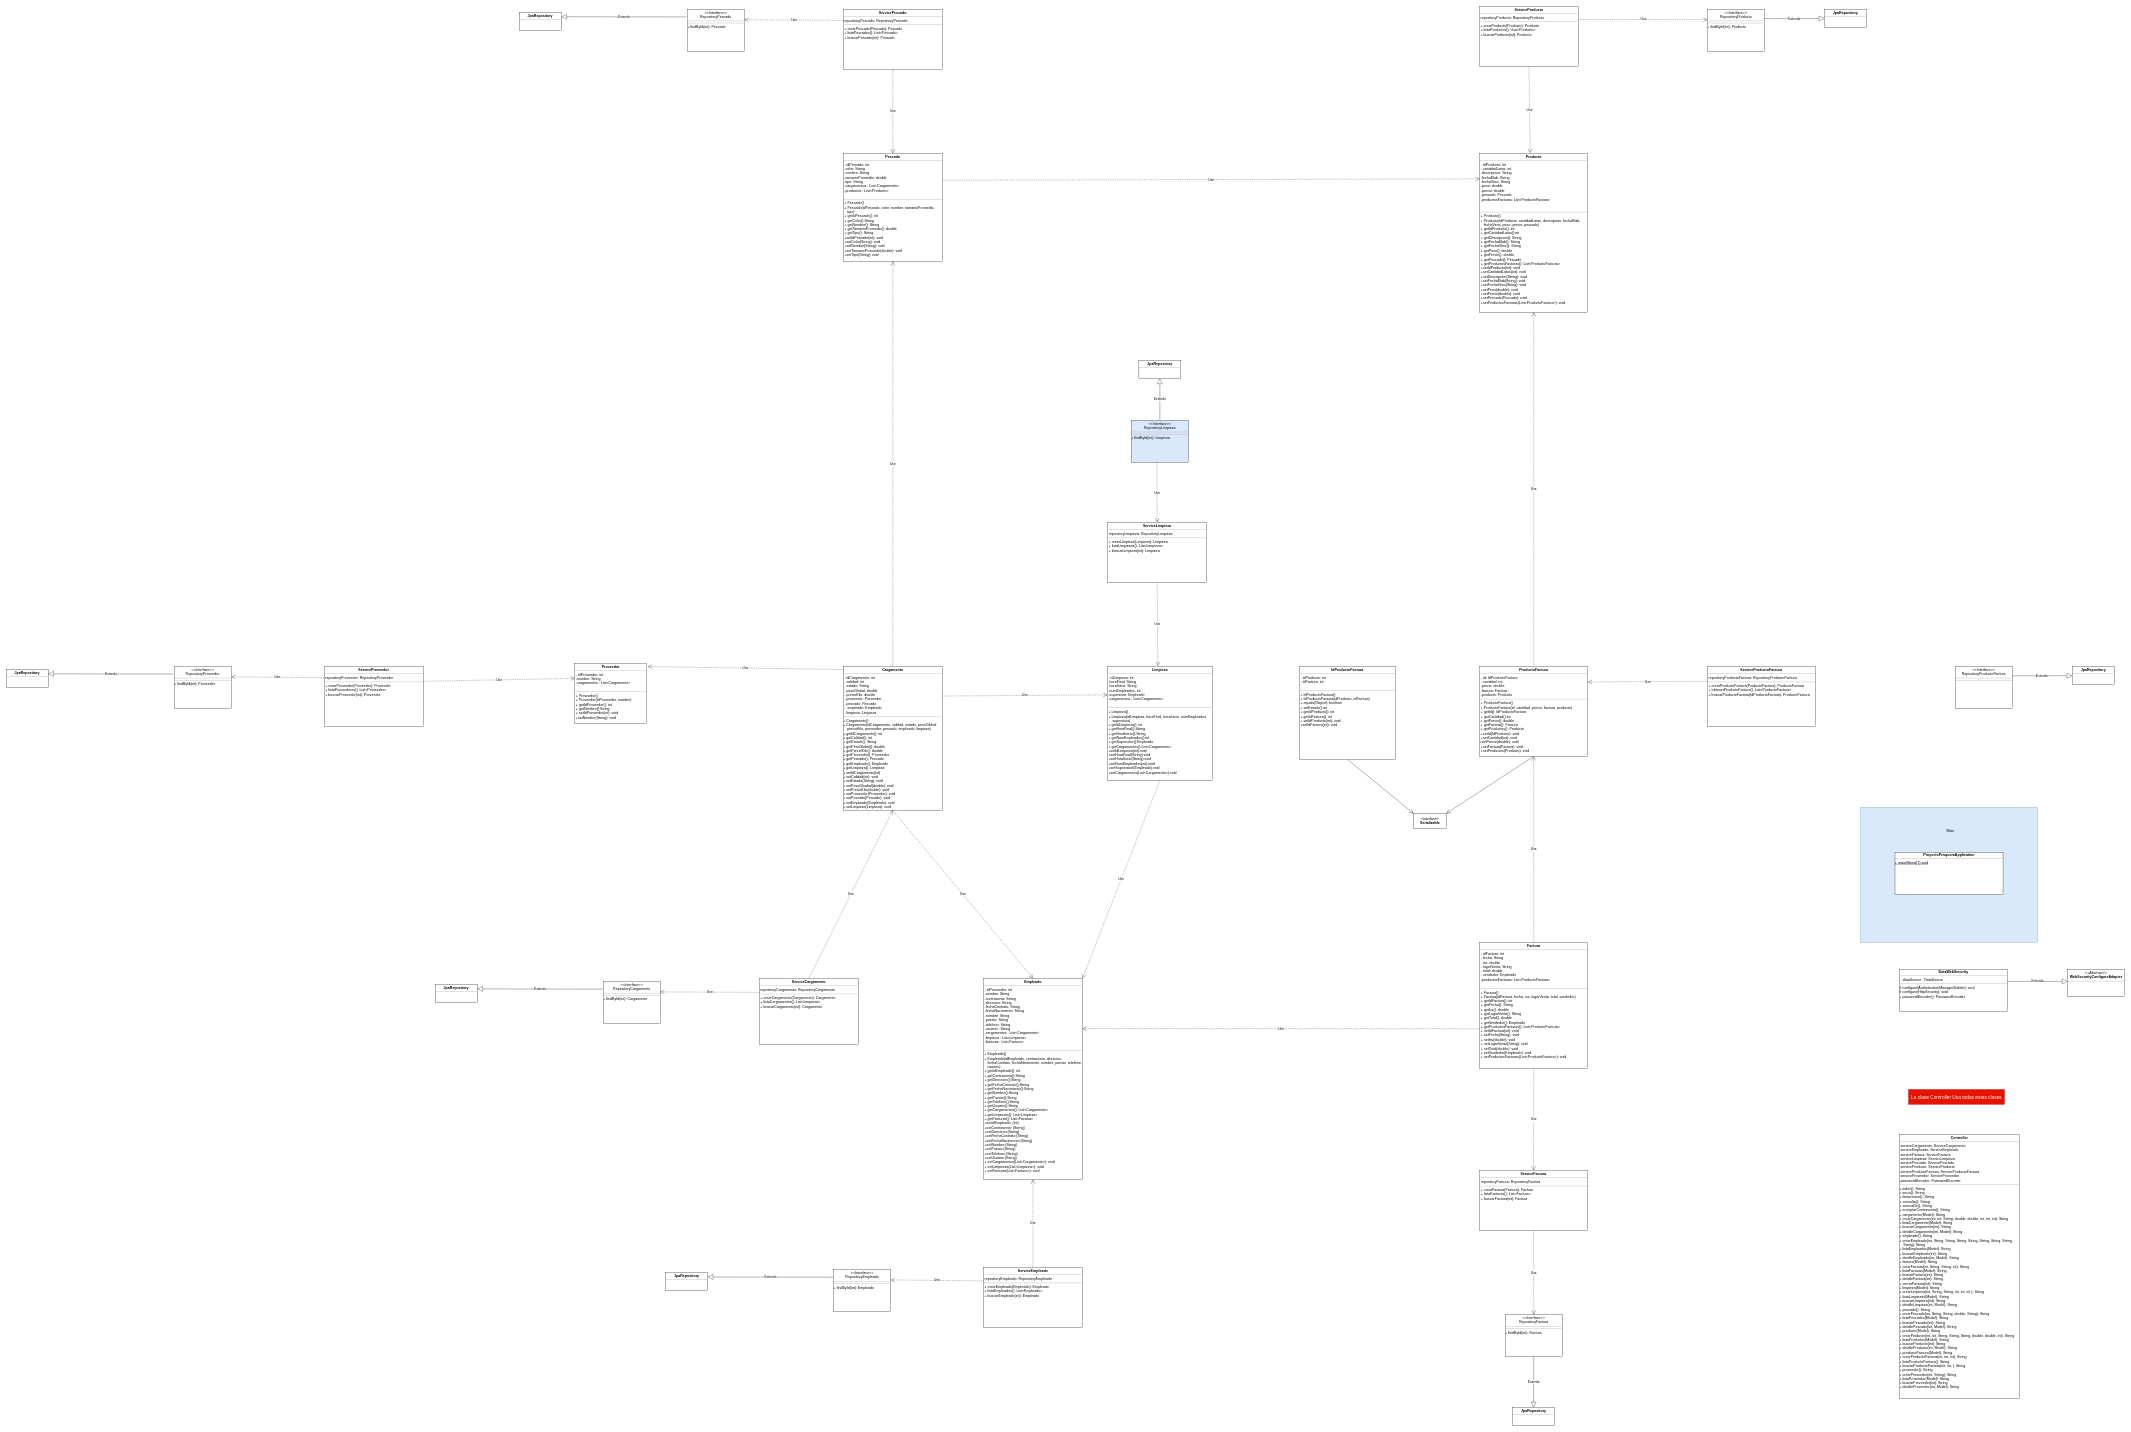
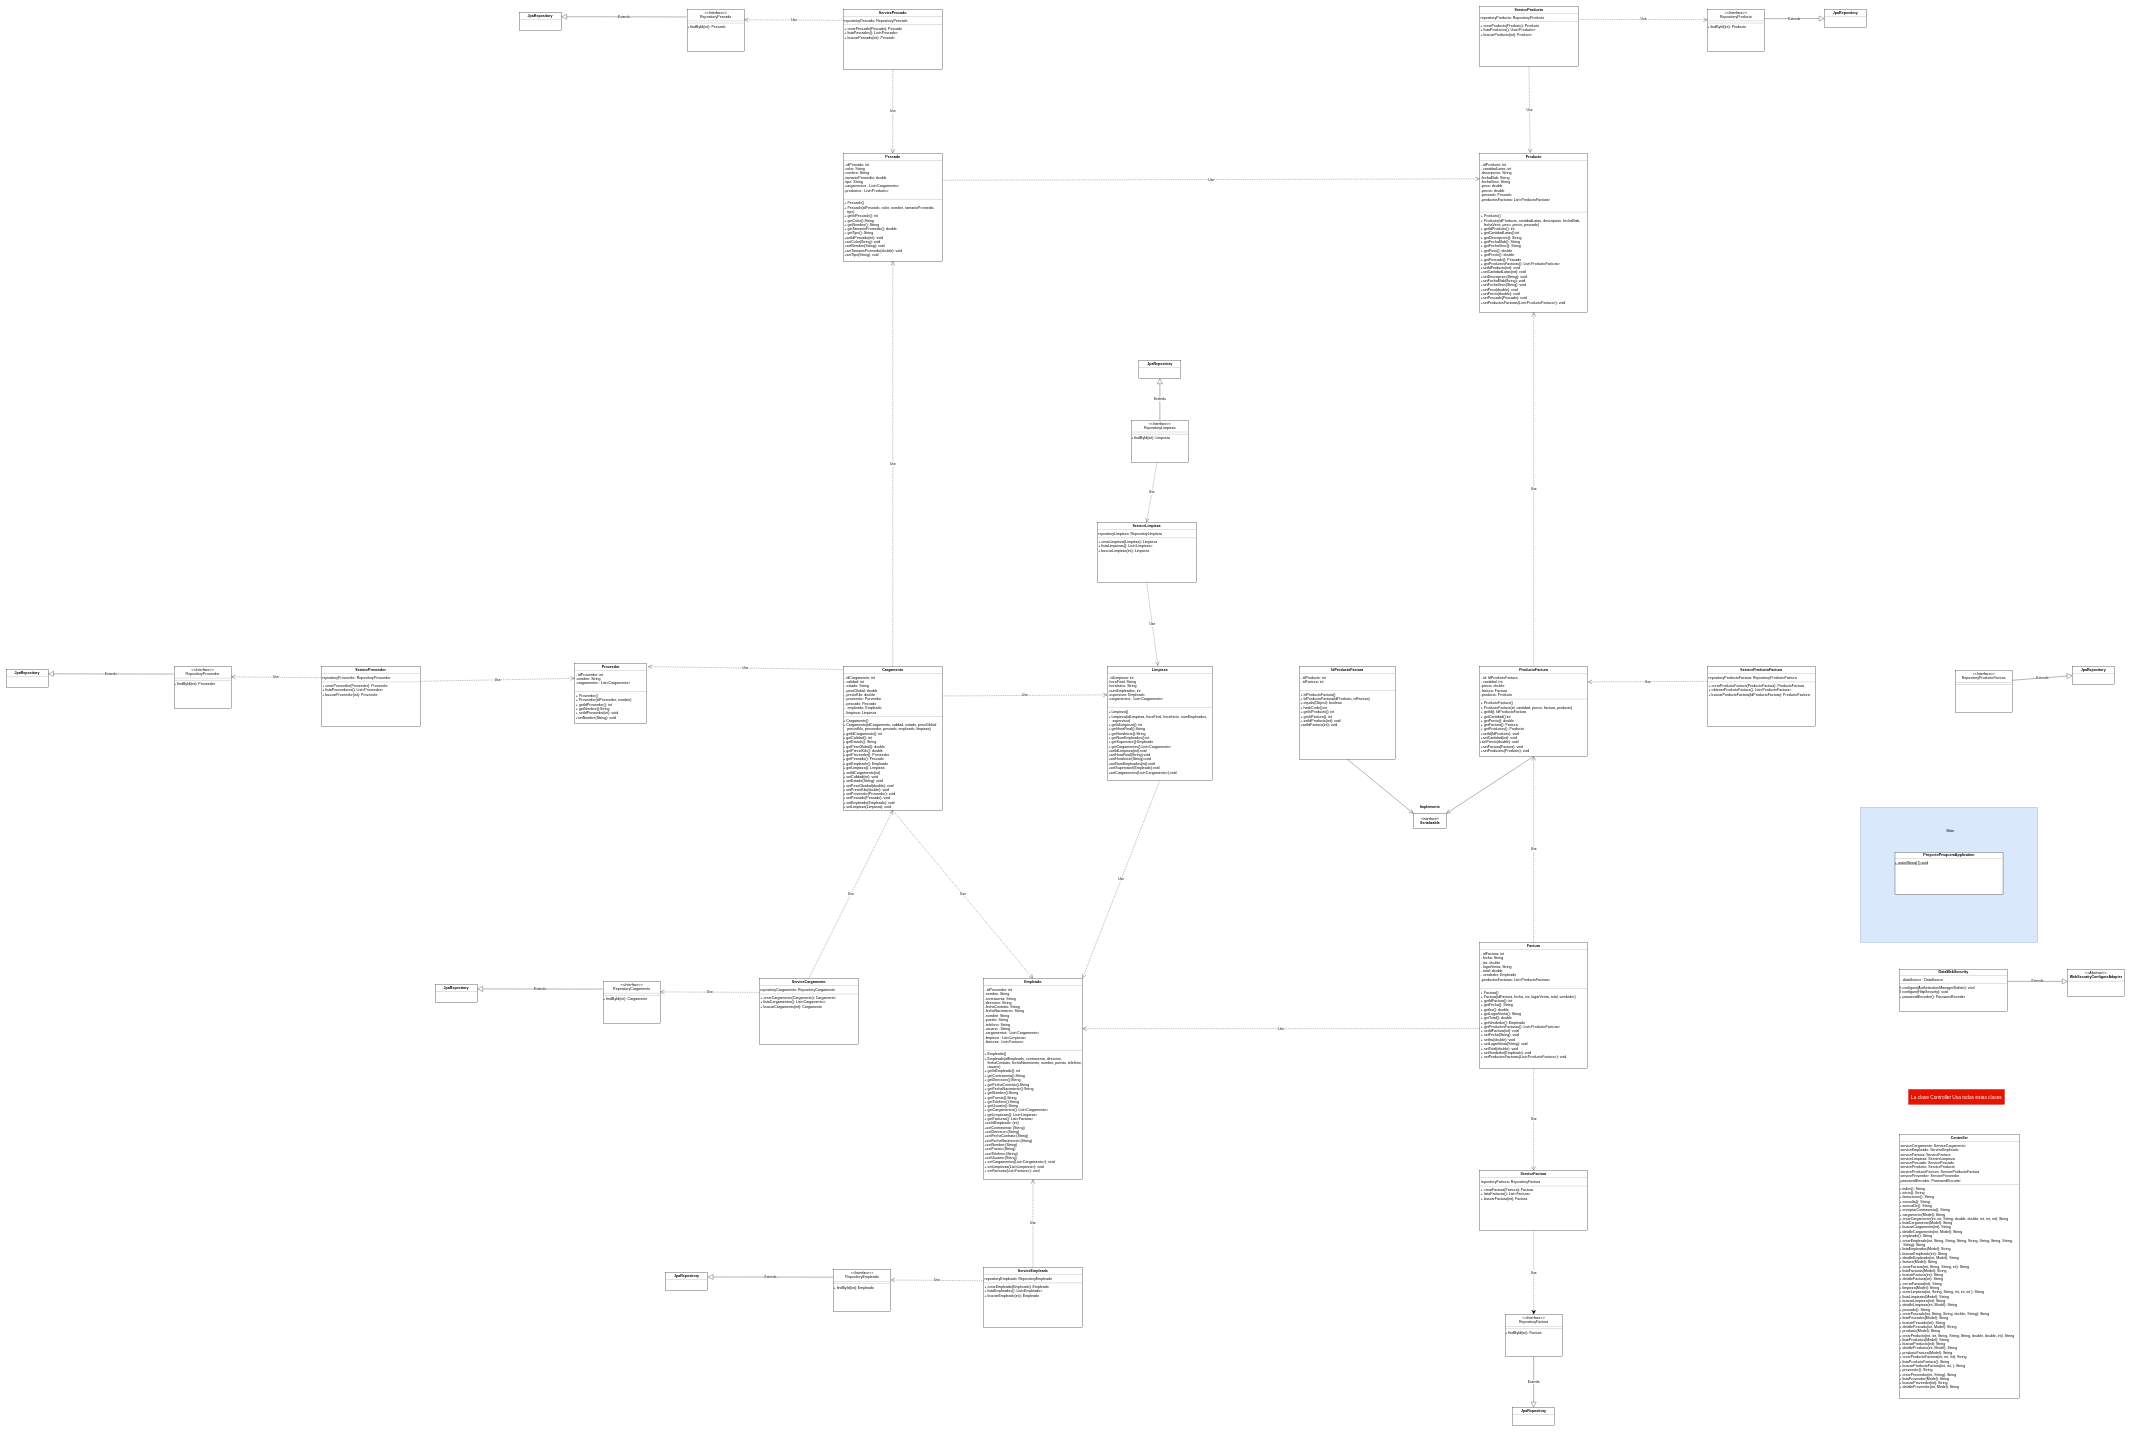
node "<<Interface>> RepositoryLimpieza + findById(int): Limpieza": fillcolor #dae8fc -> #ffffff
node "ServiceLimpieza repositoryLimpieza: RepositoryLimpieza + crearLimpieza(Limpieza): Limpieza + listaLimpiezas(): List<Limpieza> + buscarLimpieza(int): Limpieza": moved (1157, 552) -> (1146, 552)
node "<<Interface>> RepositoryProductoFactura": moved (1983, 687) -> (1983, 692)
node "IdProductoFactura - idProducto: int - idFactura: int + IdProductoFactura() + IdProductoFactura(idProducto, idFactura) + equals(Object): boolean + setEstado():int + getIdProducto(): int + getIdFactura(): int + setIdProducto(int): void +setIdFactura(int): void": label "IdProductoFactura - idProducto: int - idFactura: int + IdProductoFactura() + IdProductoFactura(idProducto, idFactura) + equals(Object): boolean + setEstado():int + getIdProducto(): int + getIdFactura(): int + setIdProducto(int): void +setIdFactura(int): void" -> "IdProductoFactura - idProducto: int - idFactura: int + IdProductoFactura() + IdProductoFactura(idProducto, idFactura) + equals(Object): boolean + hashCode():int + getIdProducto(): int + getIdFactura(): int + setIdProducto(int): void +setIdFactura(int): void"
node "ServiceProveedor repositoryProveedor: RepositoryProveedor + crearProveedor(Proveedor): Proveedor + listaProveedores(): List<Proveedor> + buscarProveedor(int): Proveedor": moved (374, 696) -> (371, 696)
node "Implements": added
node "ServiceCargamento repositoryCargamento: RepositoryCargamento + crearCargamento(Cargamento): Cargamento + listaCargamentos(): List<Limpieza> + buscarCargamento(int): Cargamento": label "ServiceCargamento repositoryCargamento: RepositoryCargamento + crearCargamento(Cargamento): Cargamento + listaCargamentos(): List<Limpieza> + buscarCargamento(int): Cargamento" -> "ServiceCargamento repositoryCargamento: RepositoryCargamento + crearCargamento(Cargamento): Cargamento + listaCargamentos(): List<Cargamento> + buscarCargamento(int): Cargamento"
edge "ServiceFactura repositoryFactura: RepositoryFactura + crearFactura(Factura): Factura + listaFacturas(): List<Factura> + buscarFactura(int): Factura" -> "<<Interface>> RepositoryFactura + findById(int): Factura": arrowhead open -> classic
